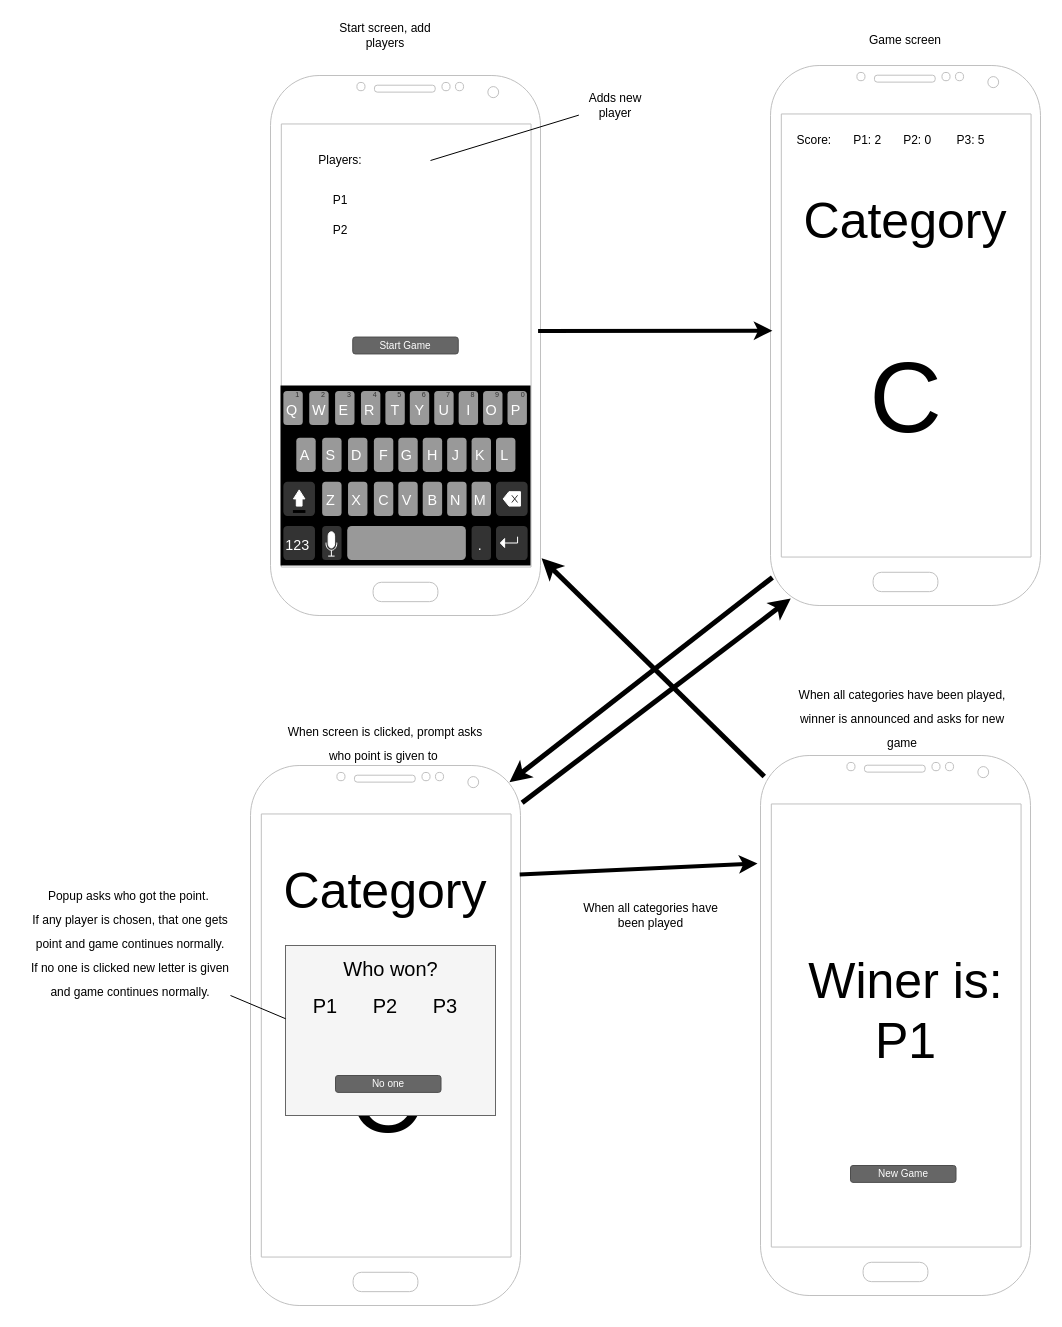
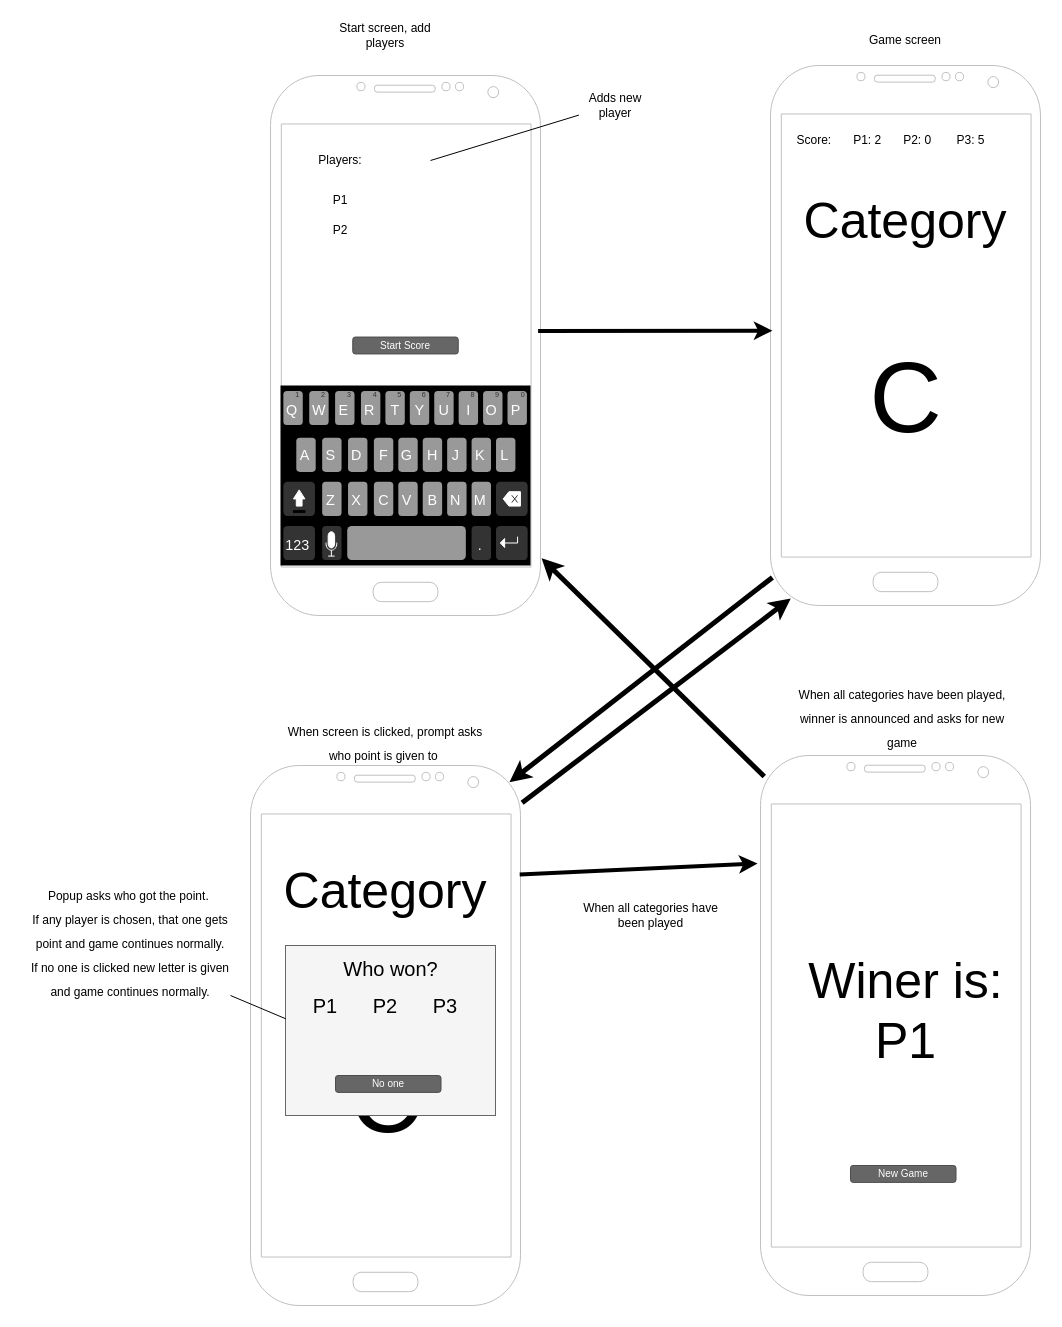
node "Start Game": label "Start Game" -> "Start Score"
